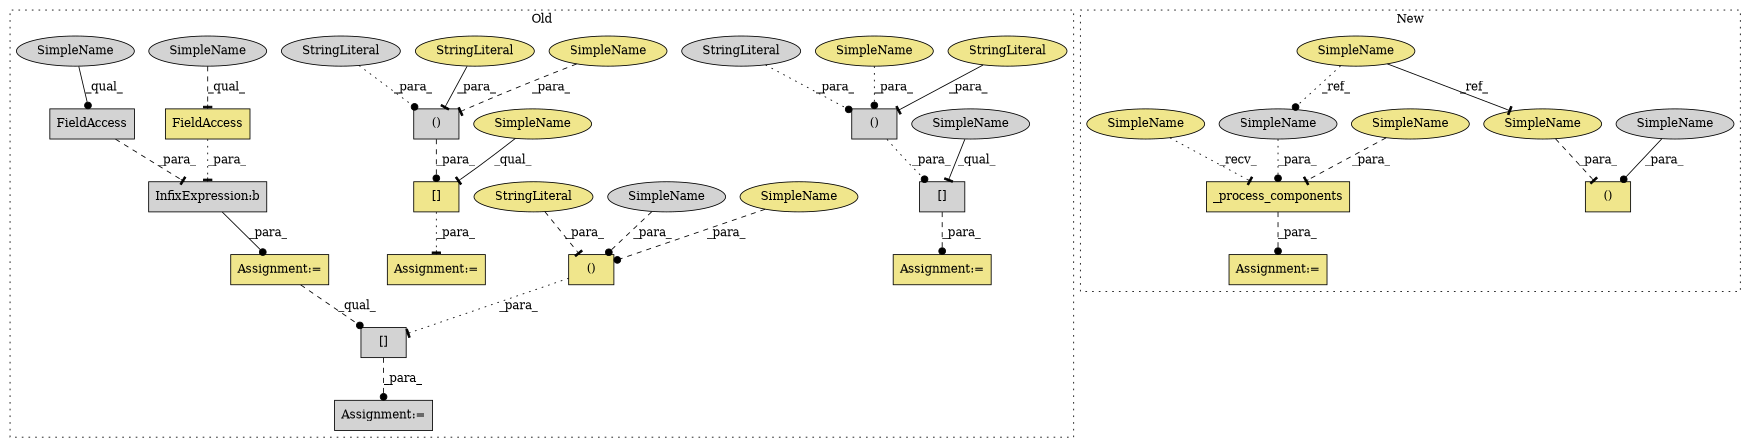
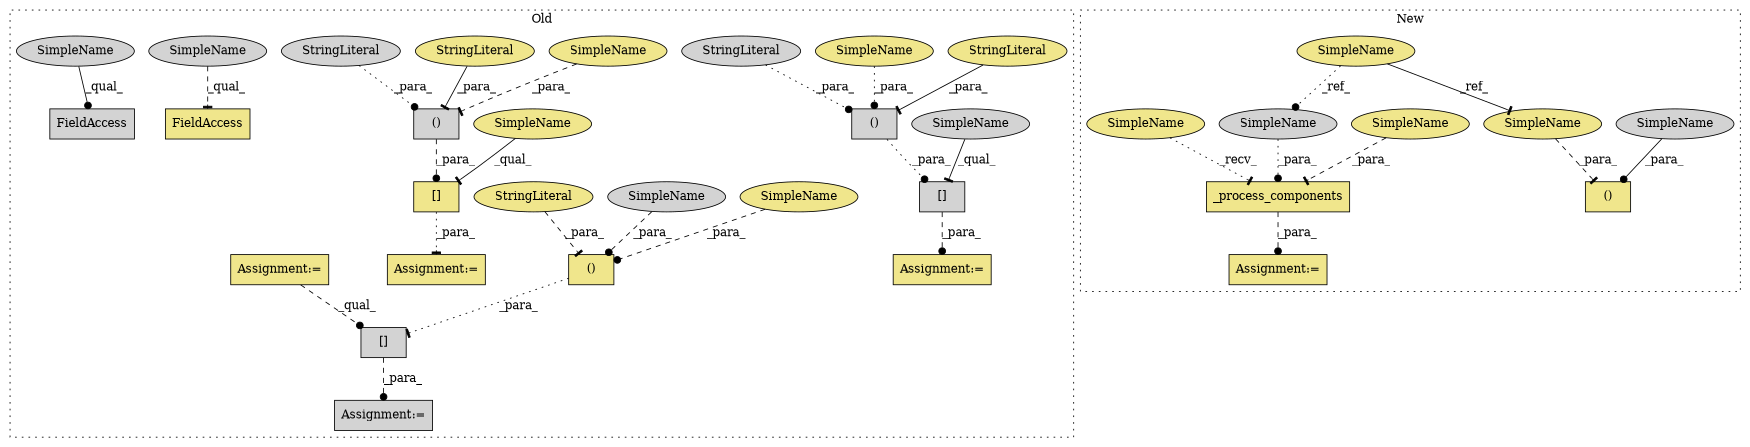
node "InfixExpression:b": removed
